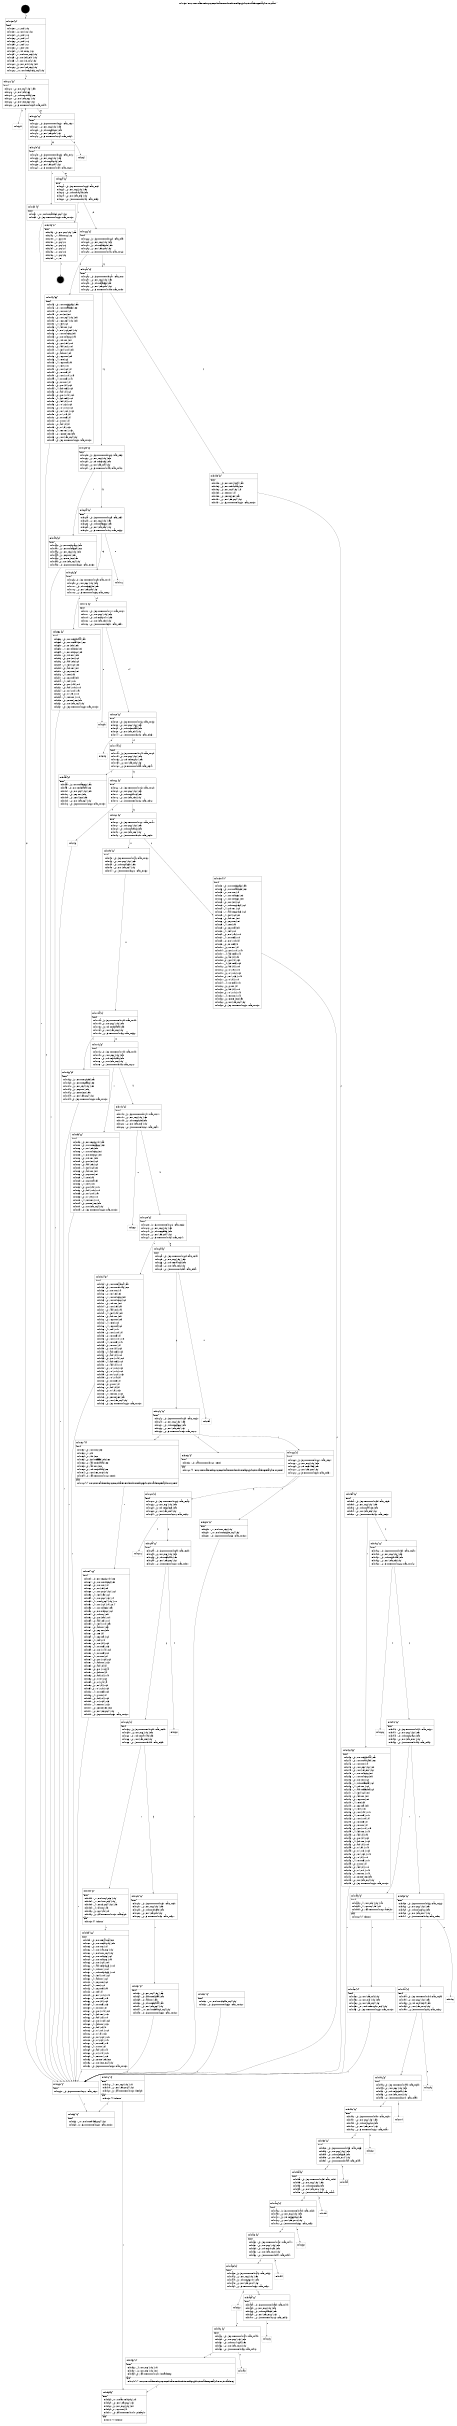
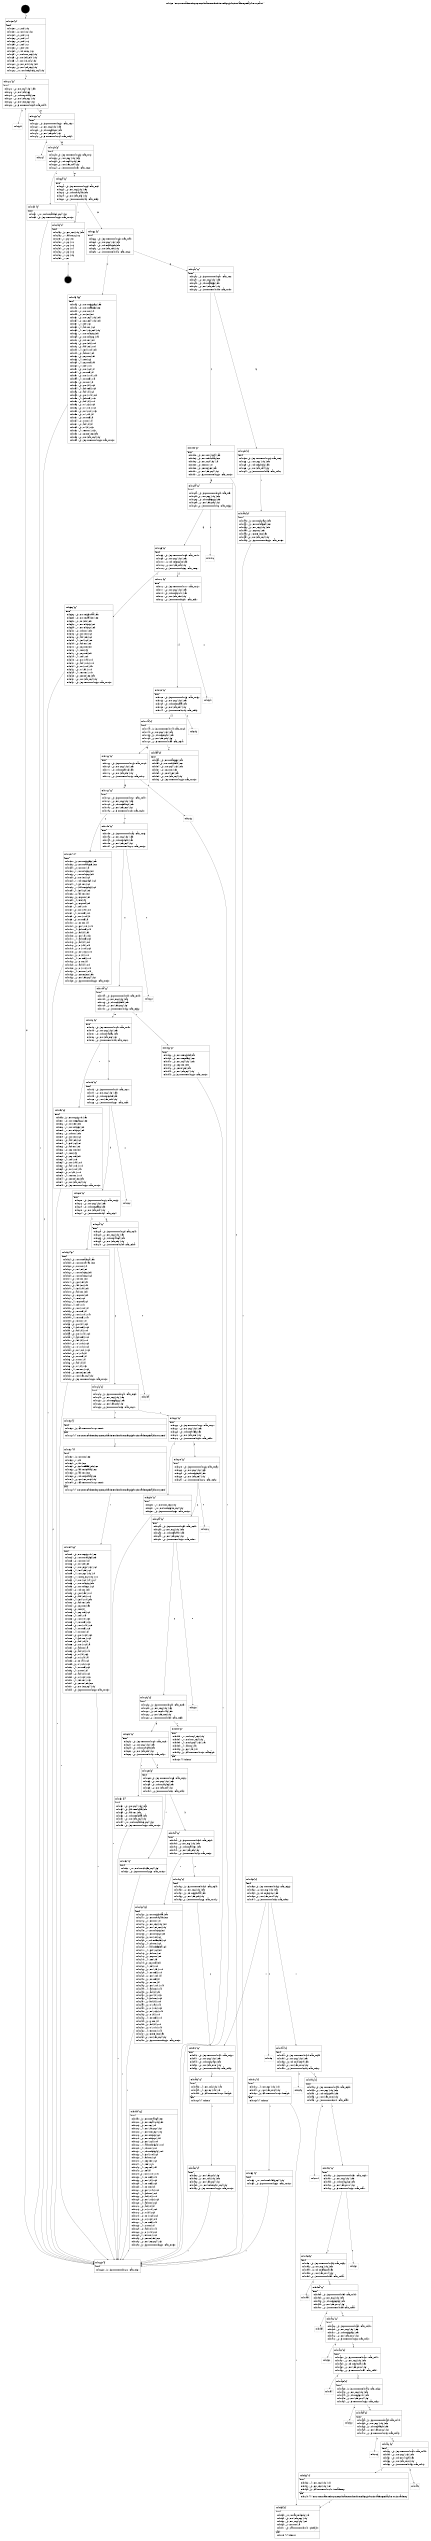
edge "0x4016be [28]" -> "0x4016da [28]": now "0x401dde [30]" -> "0x4016da [28]"
node "0x402612": added
edge "0x401846 [28]" -> "0x401e57 [40]": now "0x401e52 [5]" -> "0x401e57 [40]"
node "0x402626": removed
node "0x4018ee [28]": added
edge "0x401942 [28]" -> "0x40195e [28]": reversed
edge "0x401bdd [30]" -> "0x401bfb [166]": removed, label "1"
edge "0x402630 [5]" -> "0x401f85 [15]": reversed
edge "0x402531" -> "0x401a76 [28]": now "0x401a5a [28]" -> "0x401a76 [28]"
